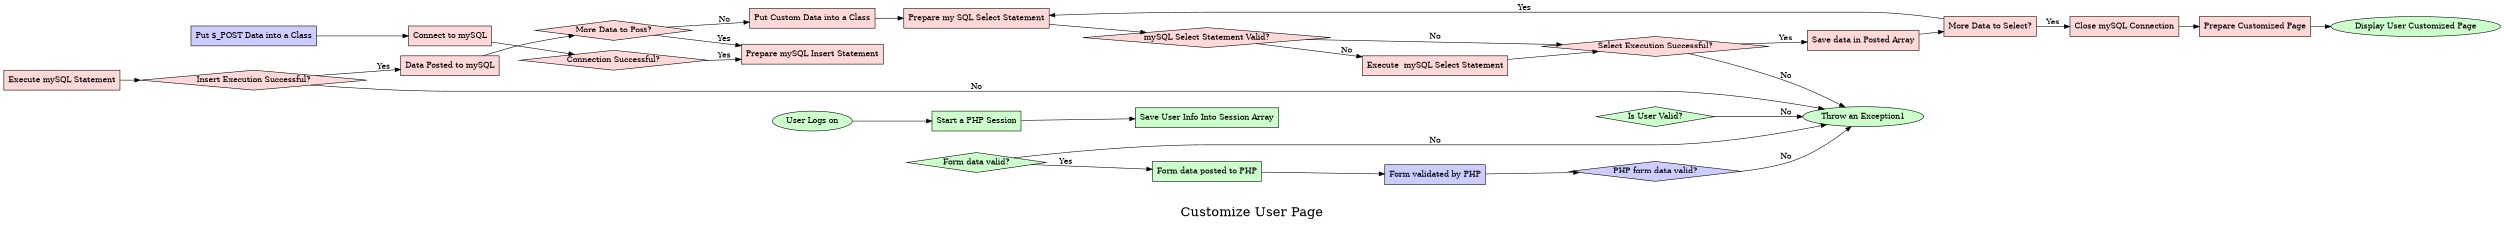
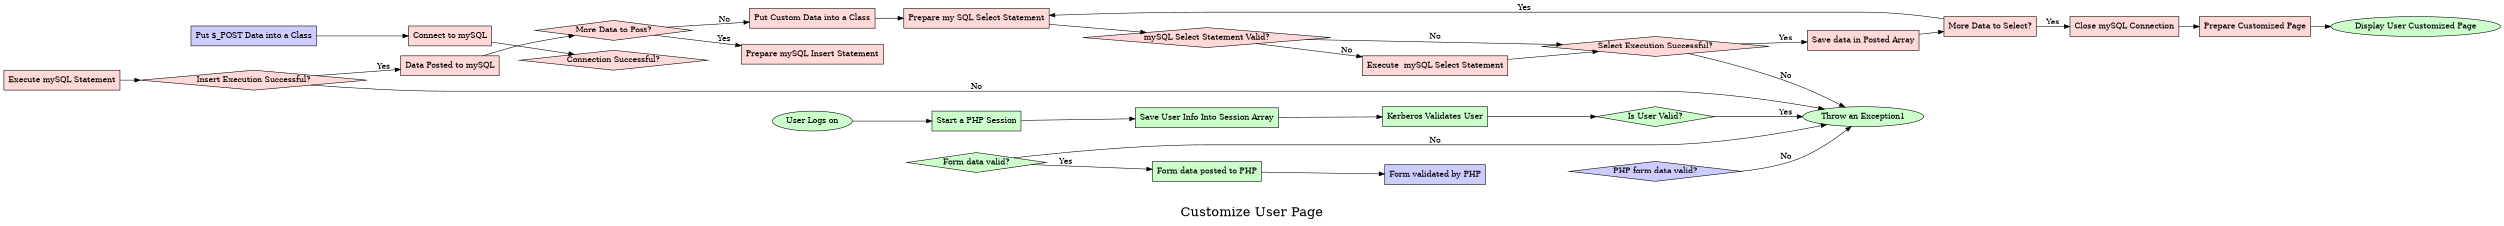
edge "Connection Successful?" -> "Prepare mySQL Insert Statement": removed, label "Yes"
edge "Is User Valid?" -> "Throw an Exception1": label "No" -> "Yes"
node "Kerberos Validates User": added
edge "Form validated by PHP" -> "PHP form data valid?": removed
